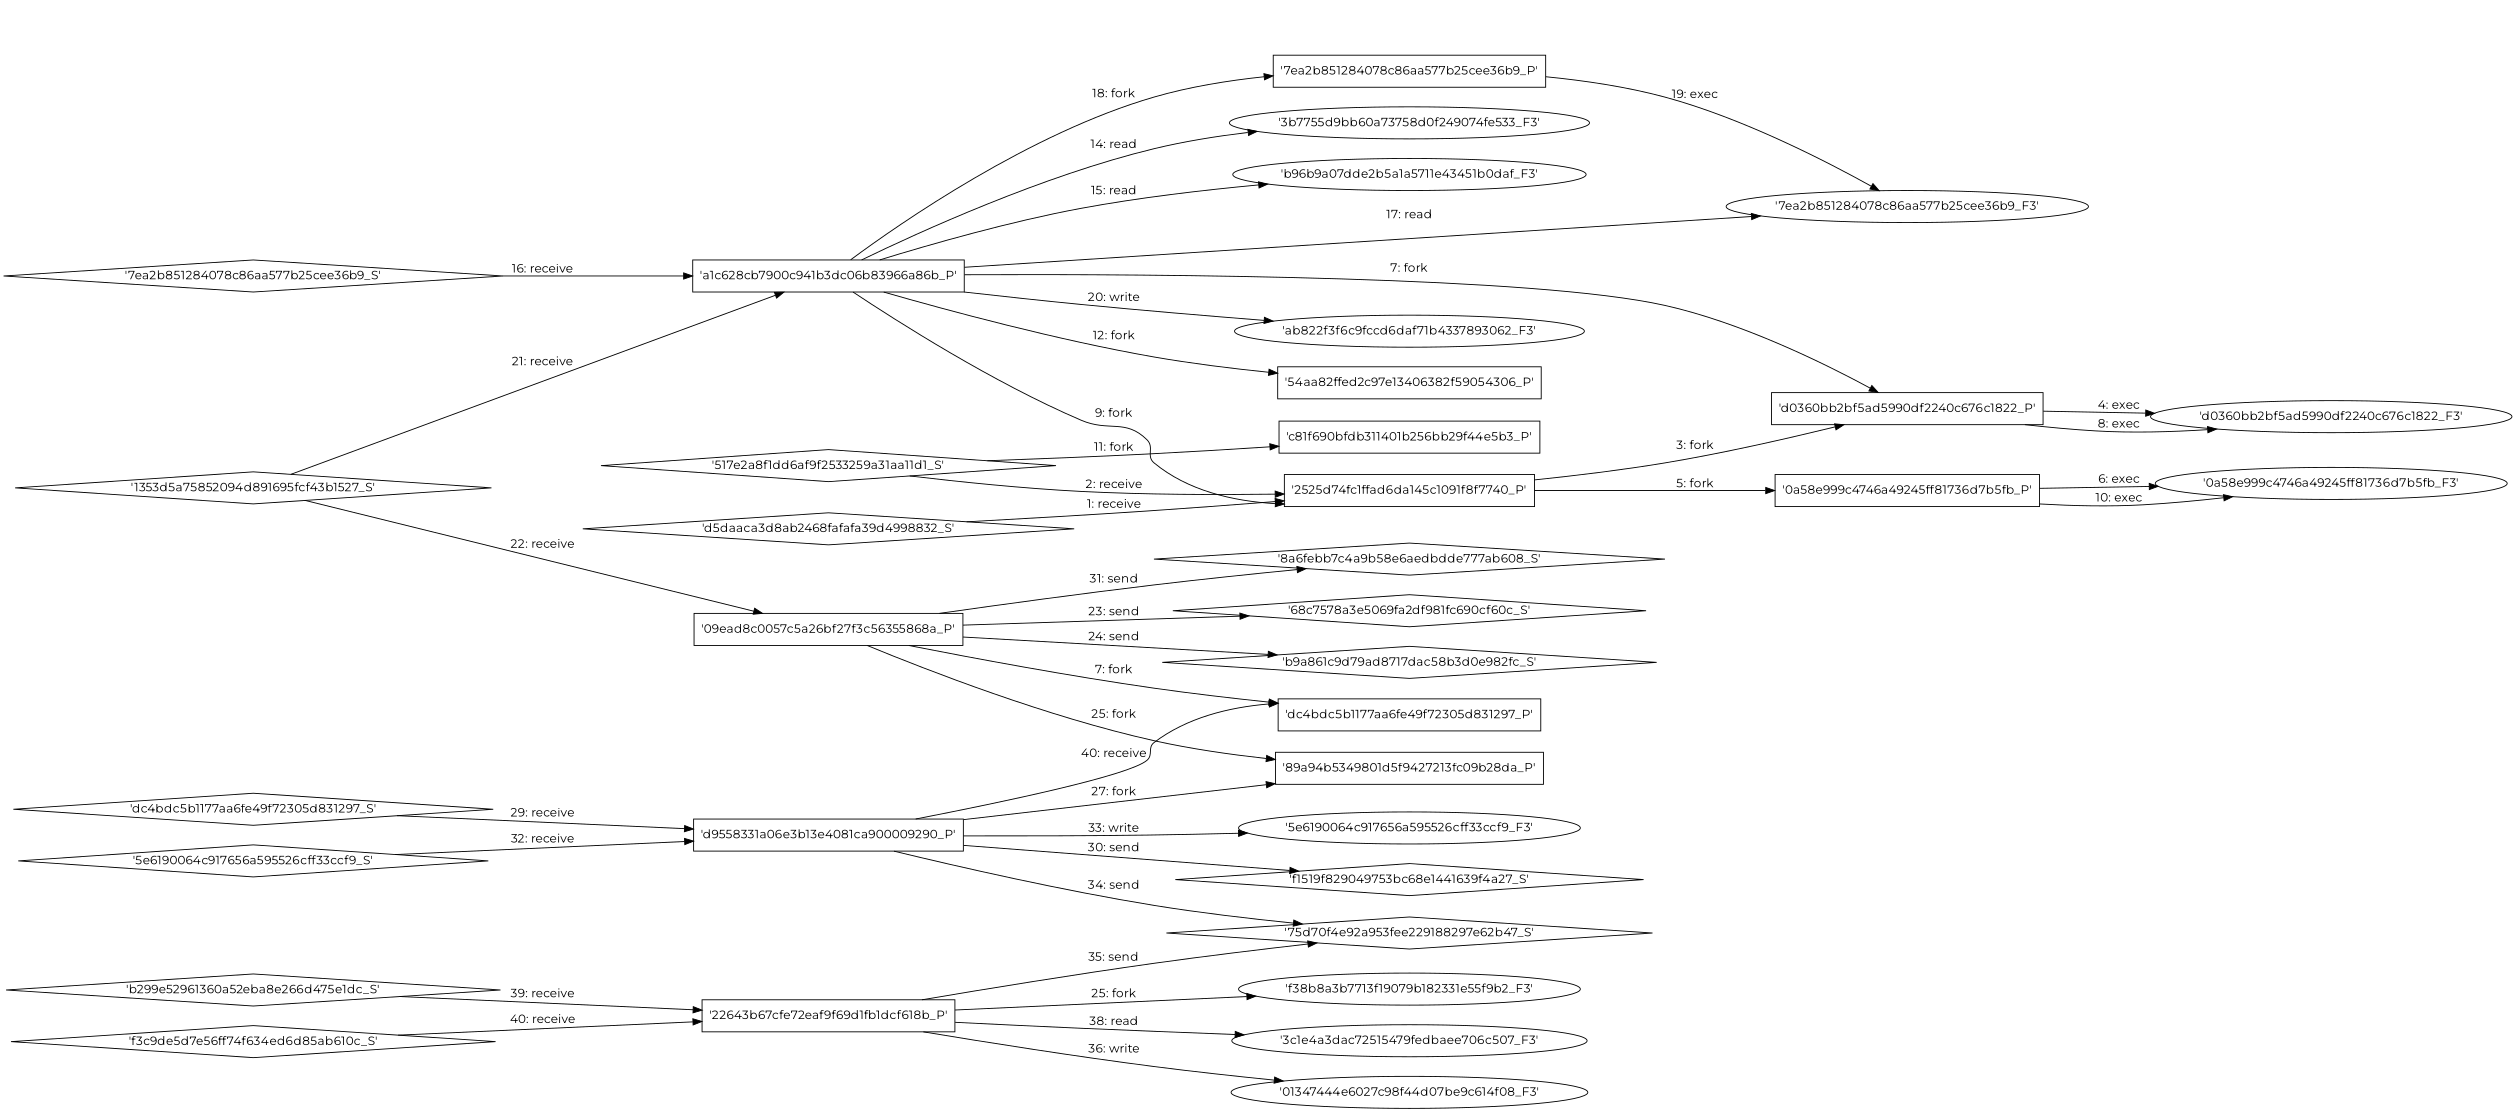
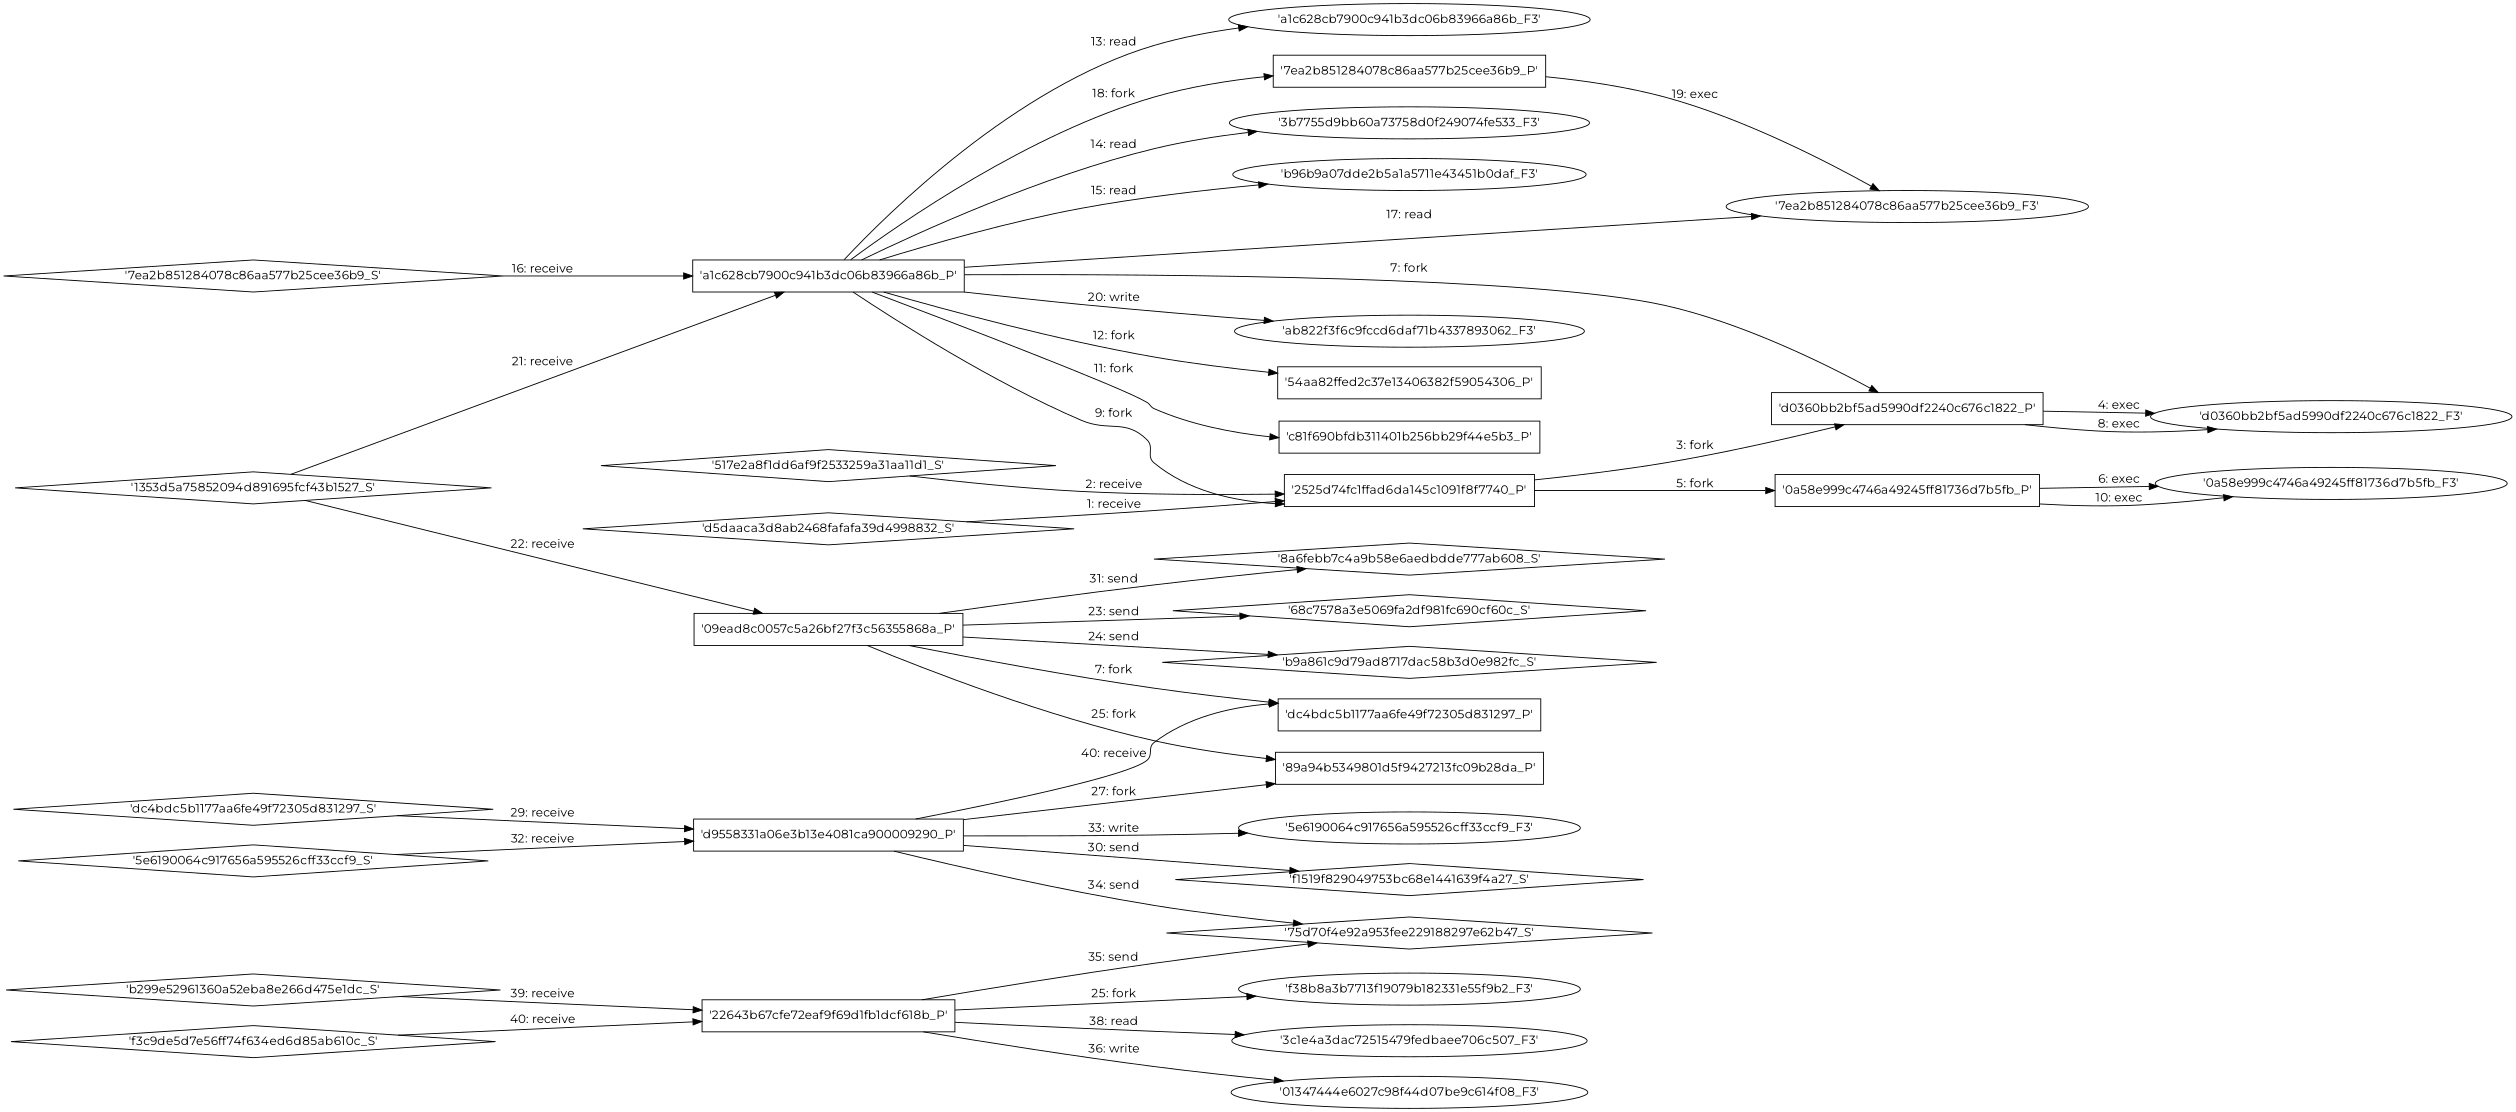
node "'a1c628cb7900c941b3dc06b83966a86b_F3'": added
node "'54aa82ffed2c97e13406382f59054306_P'": label "'54aa82ffed2c97e13406382f59054306_P'" -> "'54aa82ffed2c37e13406382f59054306_P'"
edge "'517e2a8f1dd6af9f2533259a31aa11d1_S'" -> "'c81f690bfdb311401b256bb29f44e5b3_P'": now "'a1c628cb7900c941b3dc06b83966a86b_P'" -> "'c81f690bfdb311401b256bb29f44e5b3_P'"
